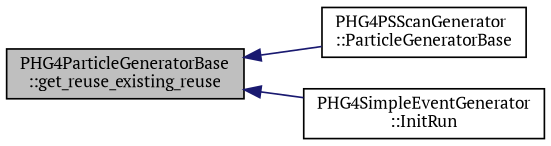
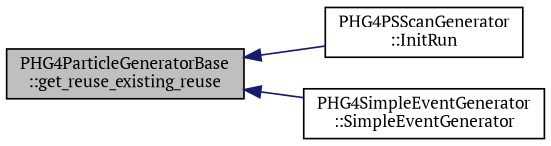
node "PHG4PSScanGenerator ::ParticleGeneratorBase": label "PHG4PSScanGenerator ::ParticleGeneratorBase" -> "PHG4PSScanGenerator ::InitRun"
node "PHG4SimpleEventGenerator ::InitRun": label "PHG4SimpleEventGenerator ::InitRun" -> "PHG4SimpleEventGenerator ::SimpleEventGenerator"
